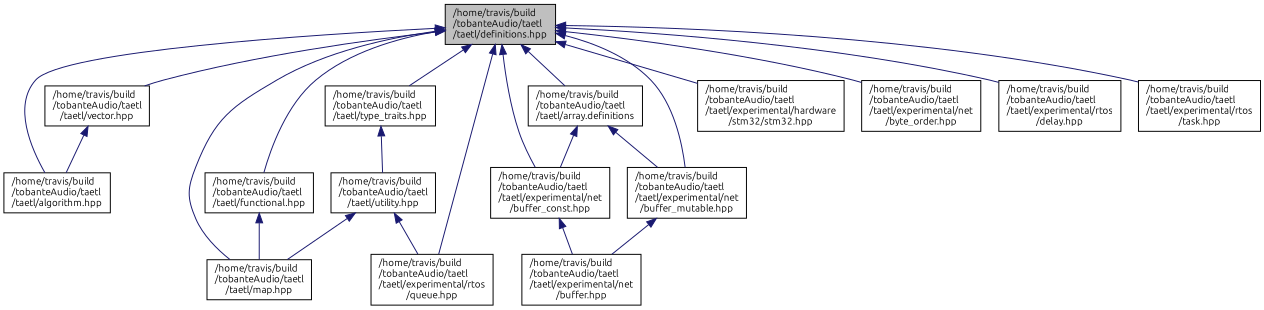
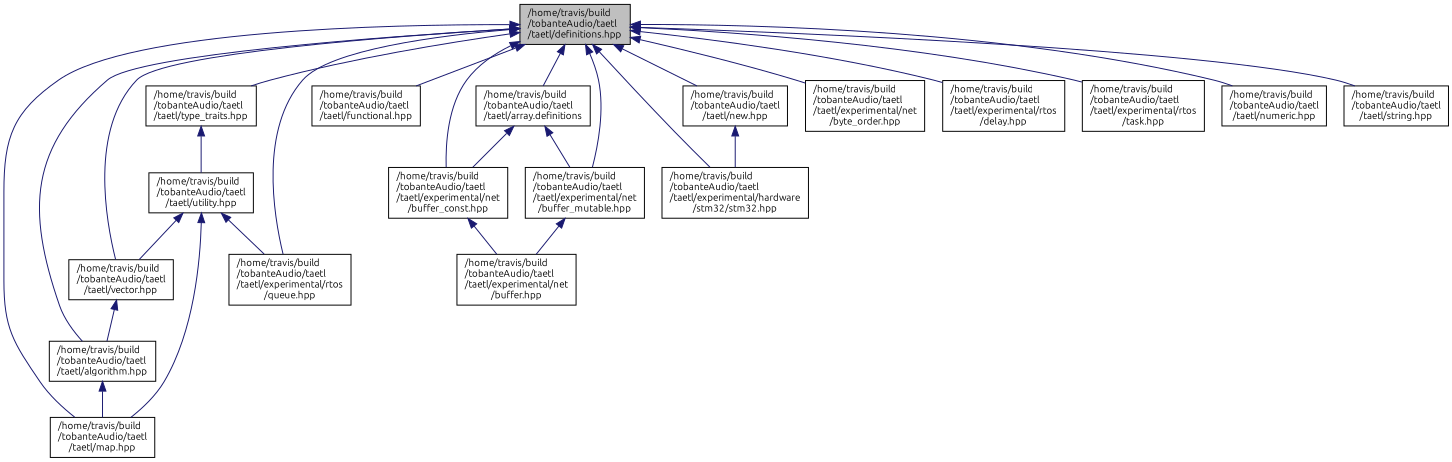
node "/home/travis/build /tobanteAudio/taetl /taetl/new.hpp": added
node "/home/travis/build /tobanteAudio/taetl /taetl/numeric.hpp": added
node "/home/travis/build /tobanteAudio/taetl /taetl/string.hpp": added
edge "/home/travis/build /tobanteAudio/taetl /taetl/vector.hpp" -> "/home/travis/build /tobanteAudio/taetl /taetl/utility.hpp": added
edge "/home/travis/build /tobanteAudio/taetl /taetl/map.hpp" -> "/home/travis/build /tobanteAudio/taetl /taetl/functional.hpp": now "/home/travis/build /tobanteAudio/taetl /taetl/map.hpp" -> "/home/travis/build /tobanteAudio/taetl /taetl/algorithm.hpp"
